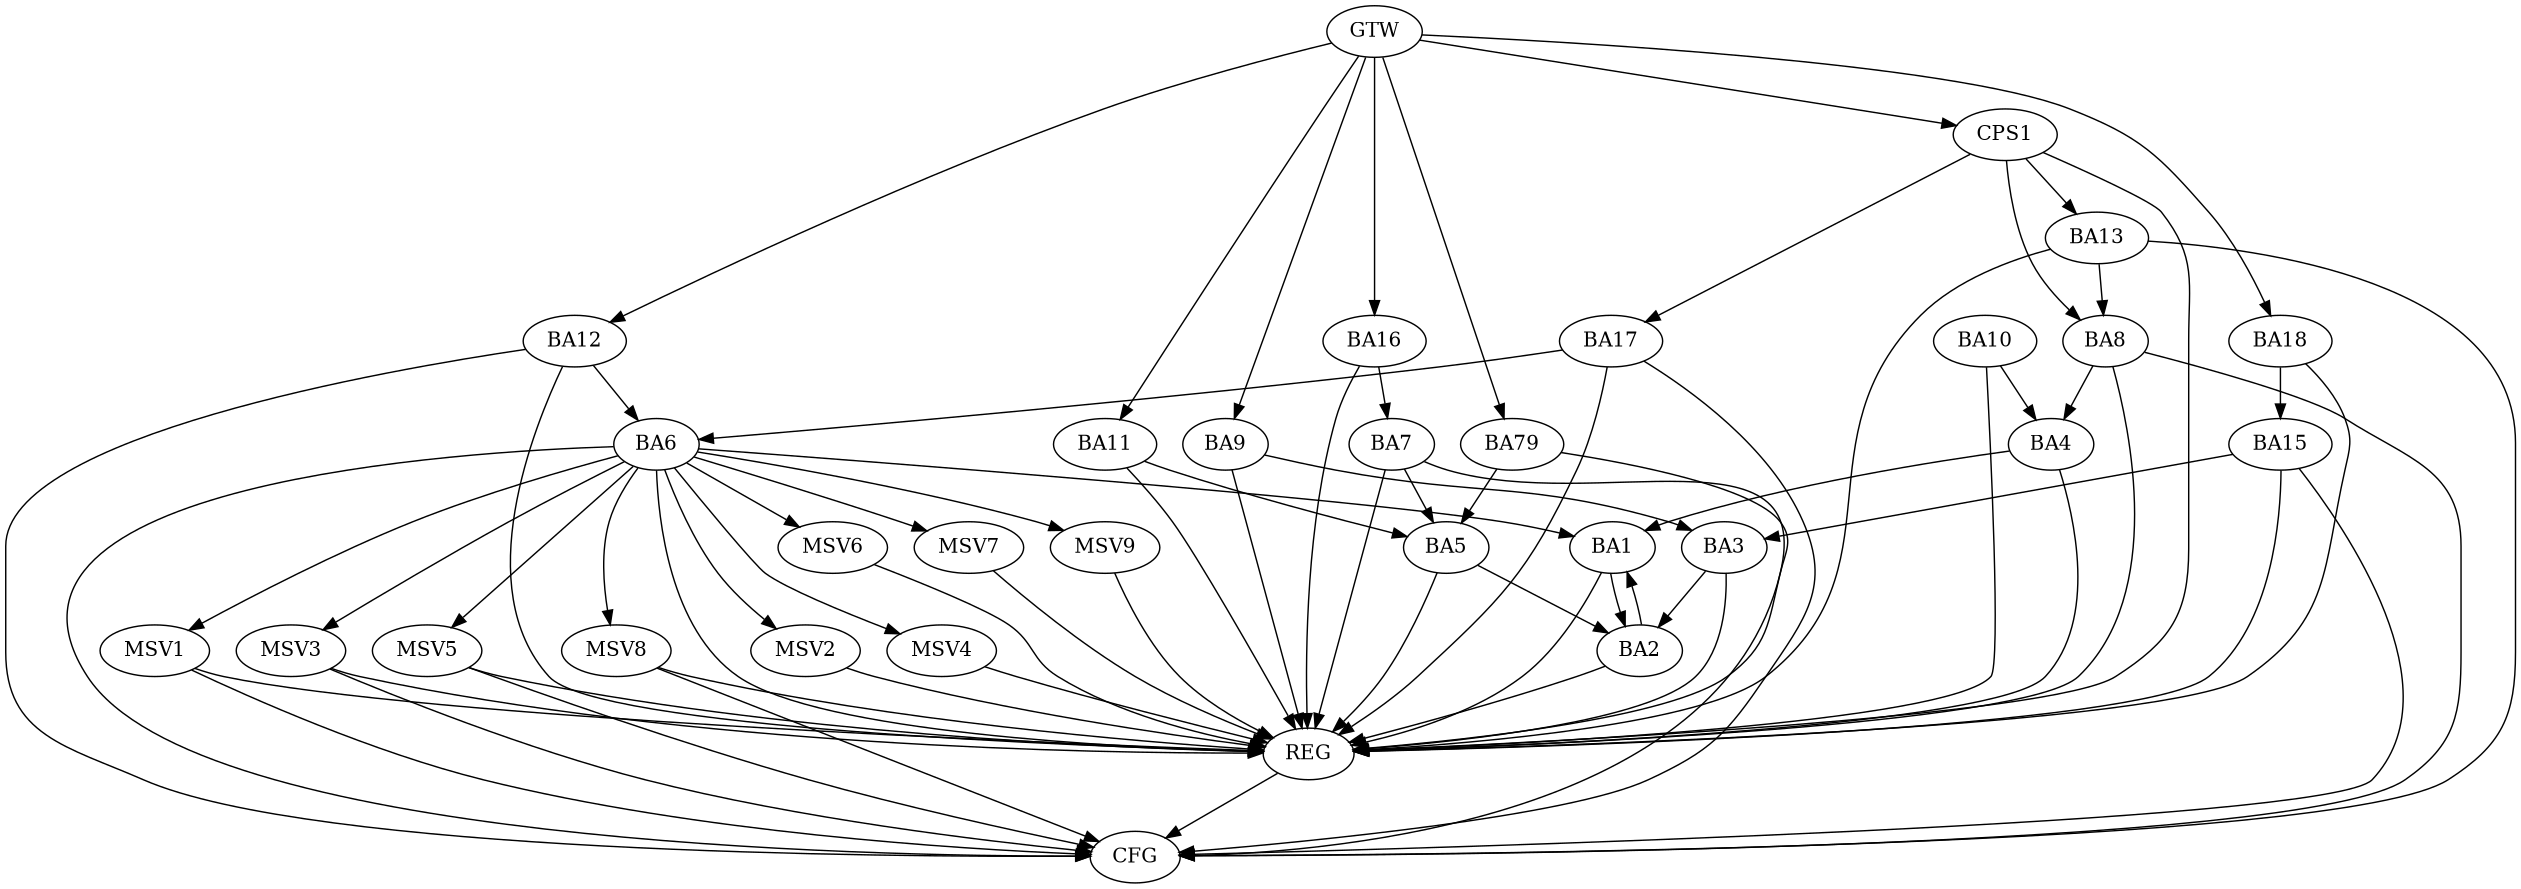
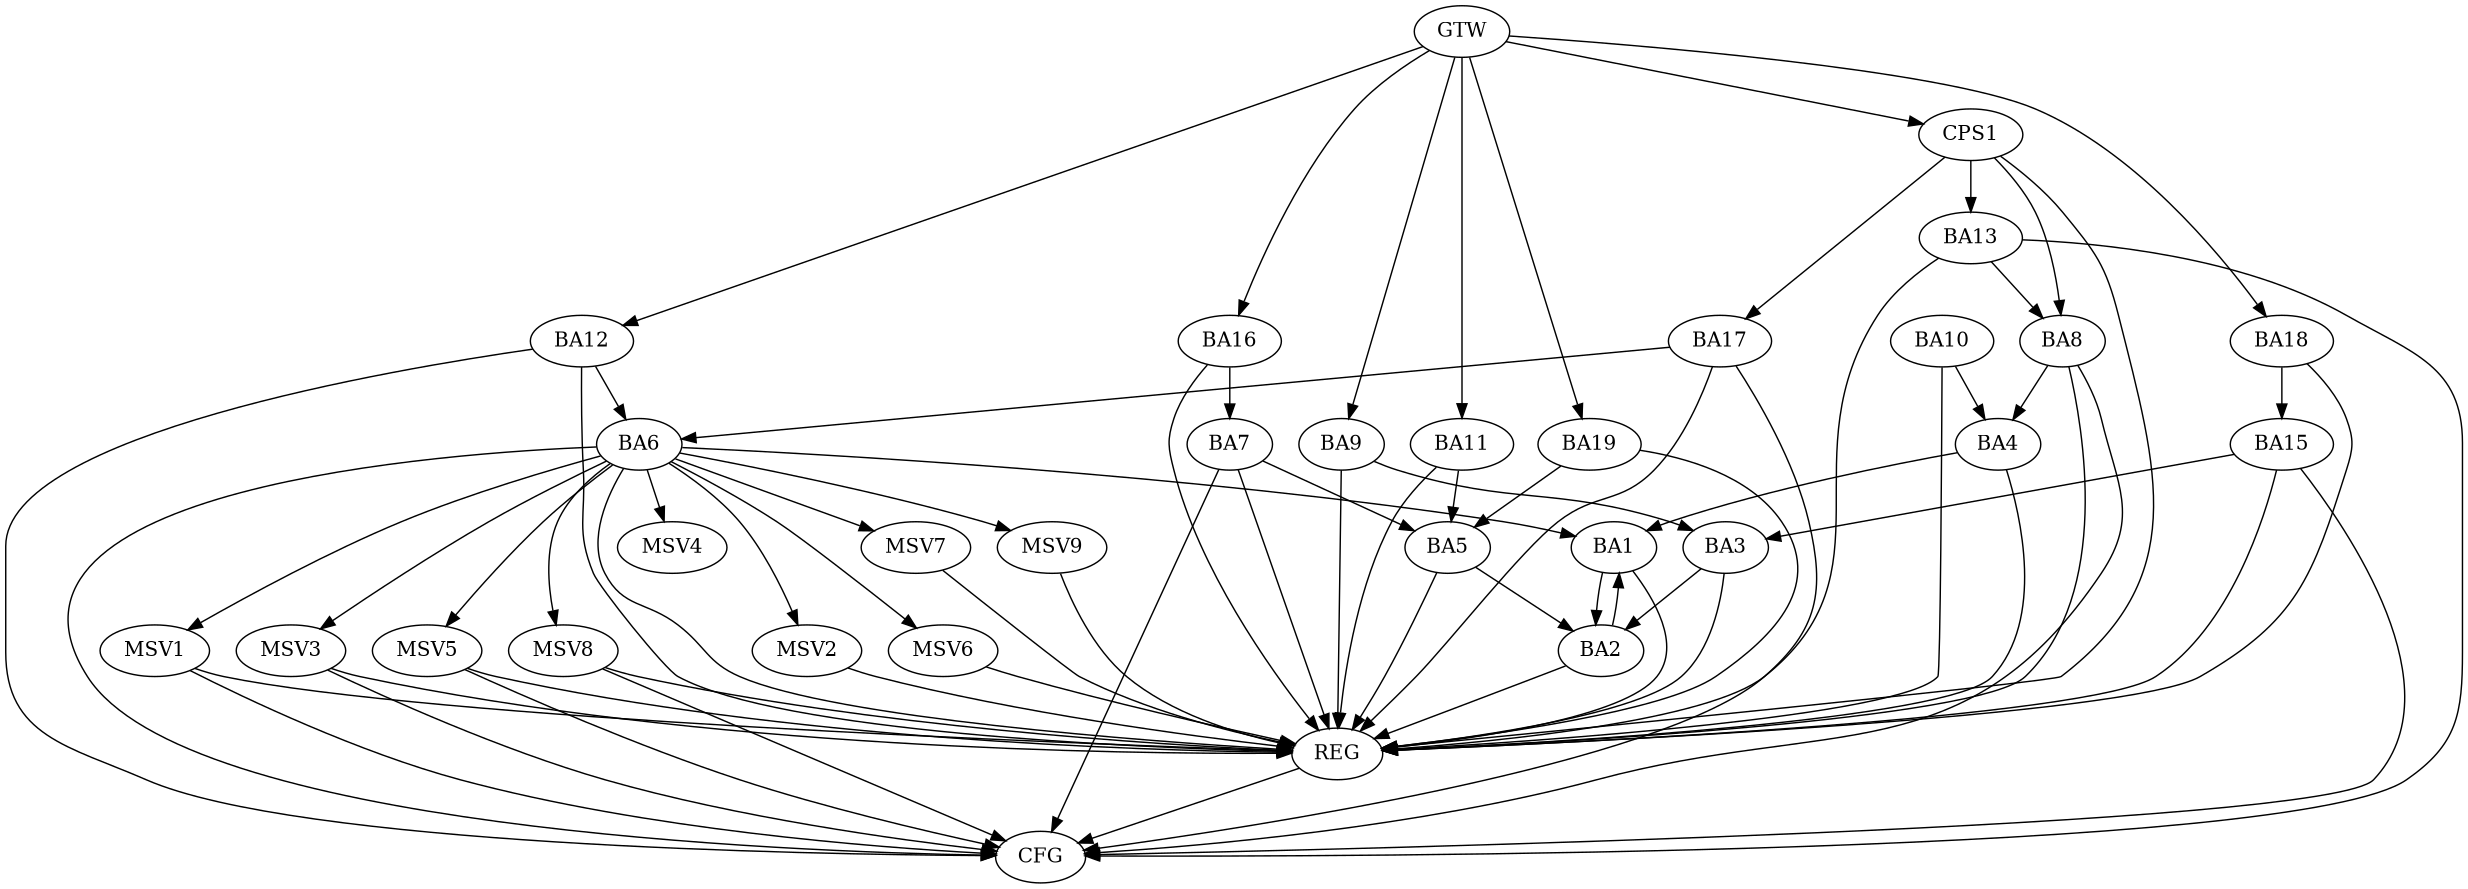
node "BA79": label "BA79" -> "BA19"
edge "MSV4" -> "REG": removed
